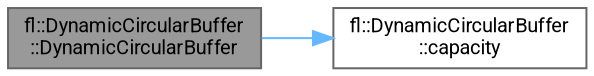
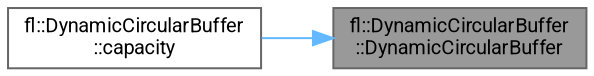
edge "fl::DynamicCircularBuffer ::DynamicCircularBuffer" -> "fl::DynamicCircularBuffer ::capacity": reversed
